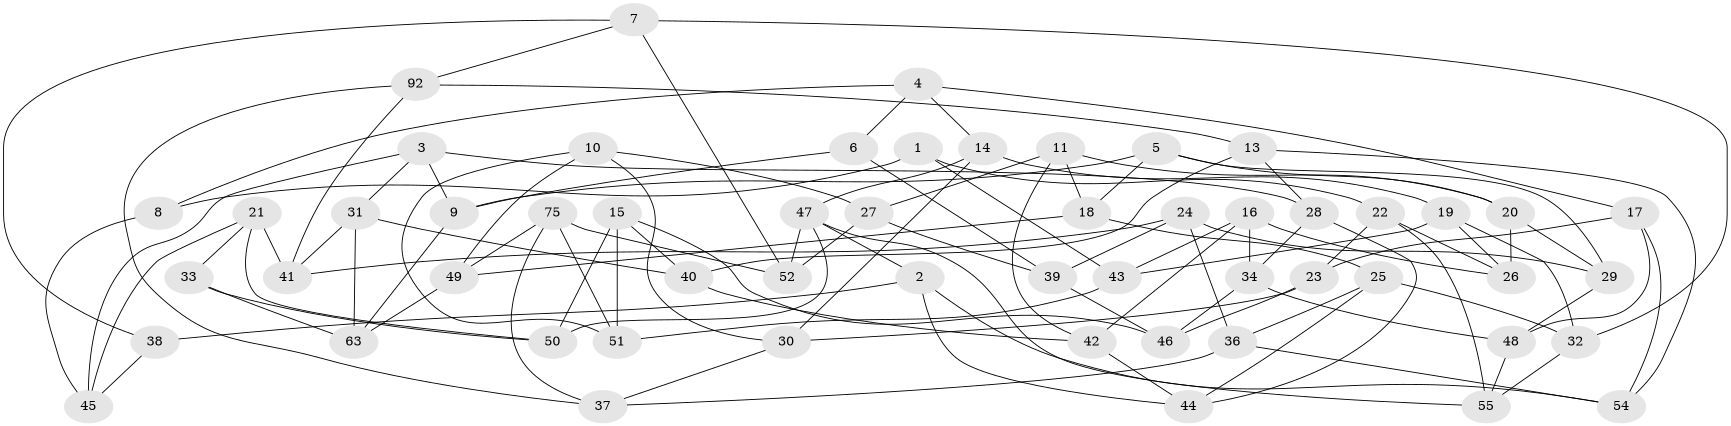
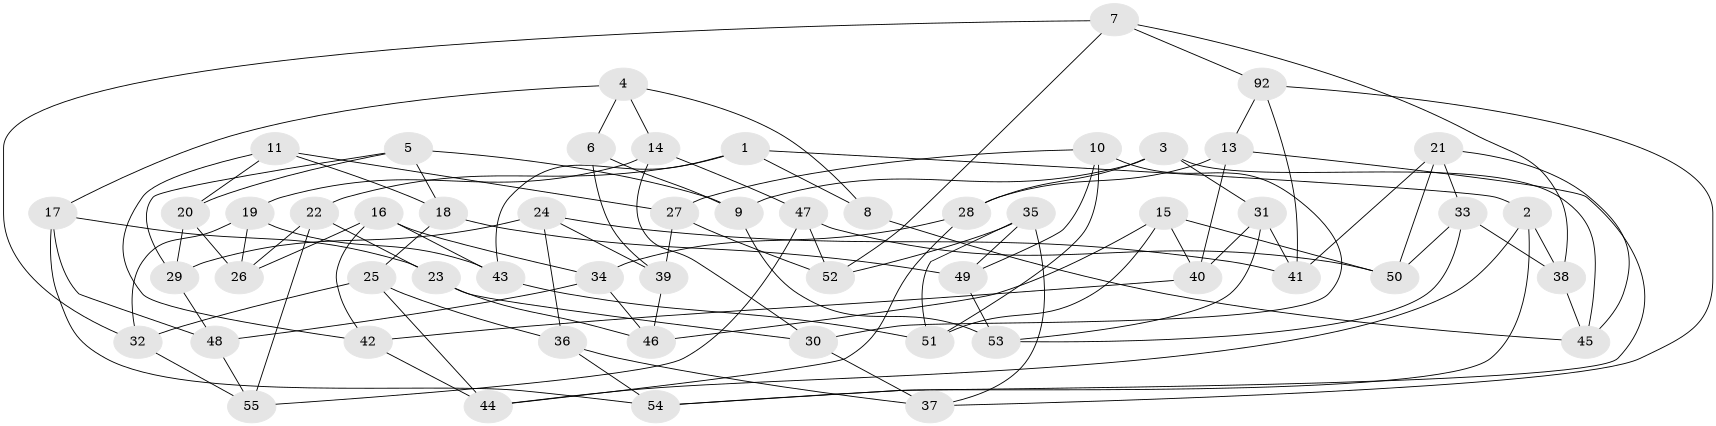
node "75": label "75" -> "35"
edge "47" -- "2": now "1" -- "2"
edge "33" -- "38": added
node "63": label "63" -> "53"
